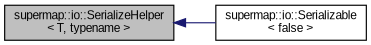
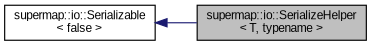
edge "supermap::io::Serializable < false >" -> "supermap::io::SerializeHelper < T, typename >": reversed
